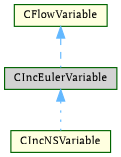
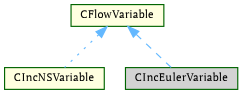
edge "CIncNSVariable" -> "CIncEulerVariable": now "CIncNSVariable" -> "CFlowVariable"
